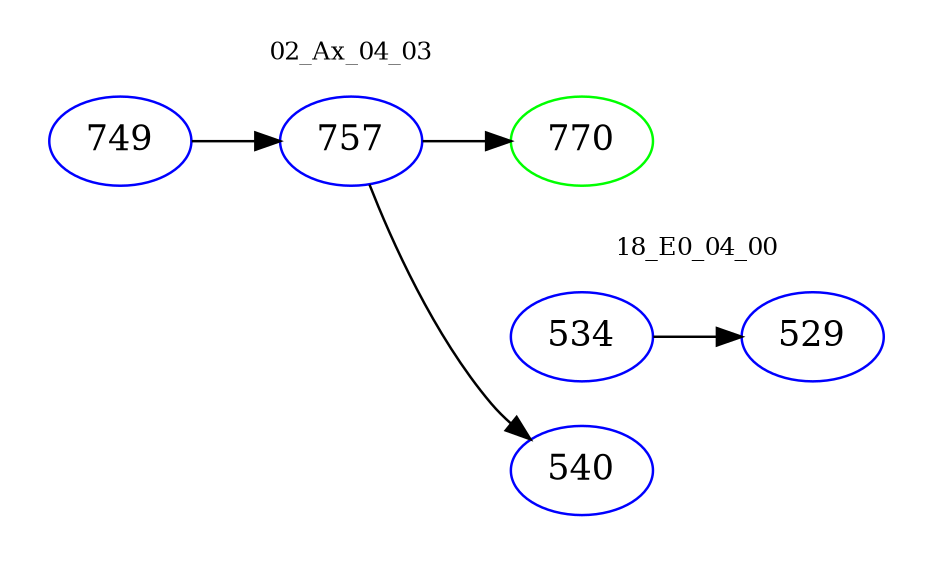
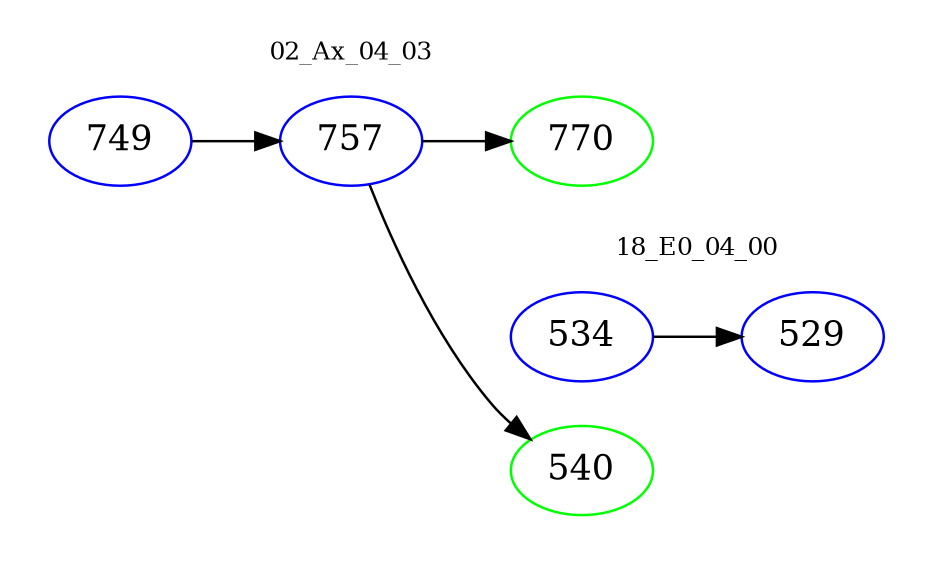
node "540": color blue -> green
